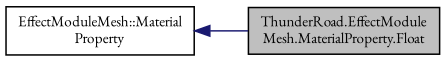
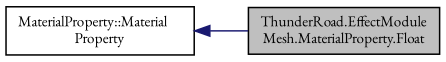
node "EffectModuleMesh::Material Property": label "EffectModuleMesh::Material Property" -> "MaterialProperty::Material Property"
